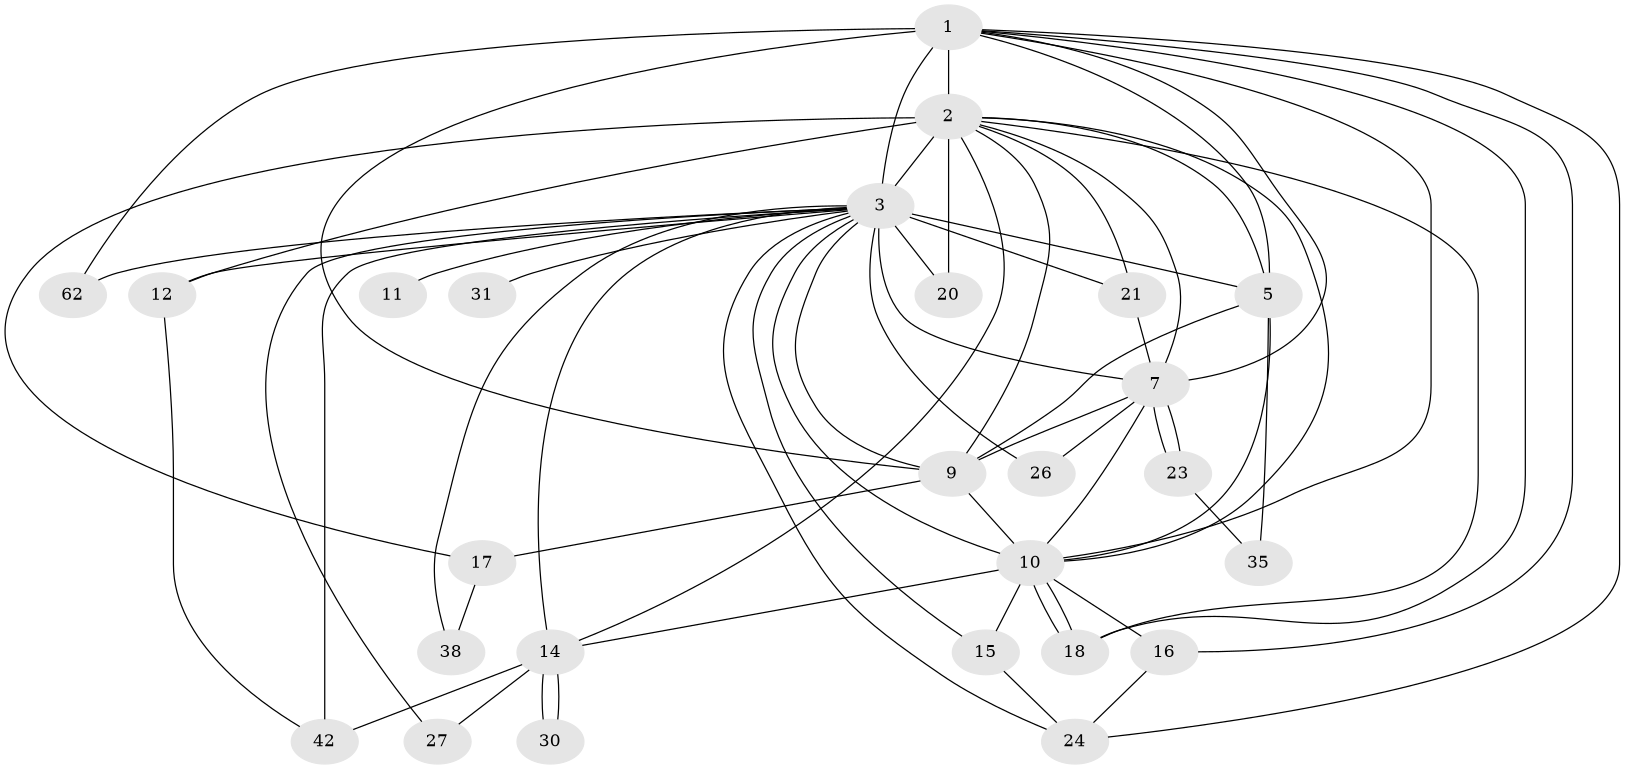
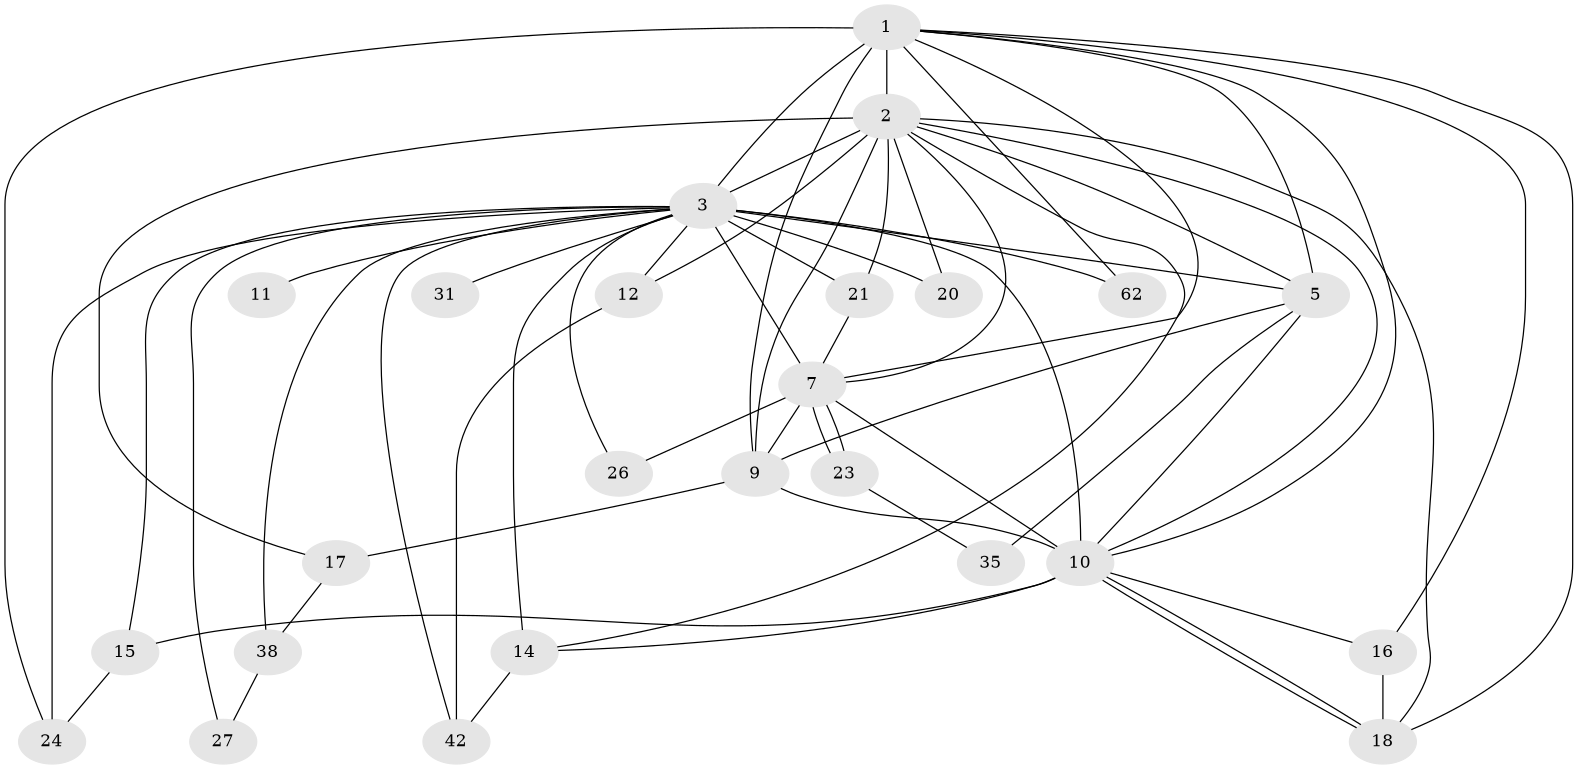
edge "3" -- "9": removed
edge "14" -- "27": now "38" -- "27"
edge "16" -- "24": now "16" -- "18"
node "30": removed
